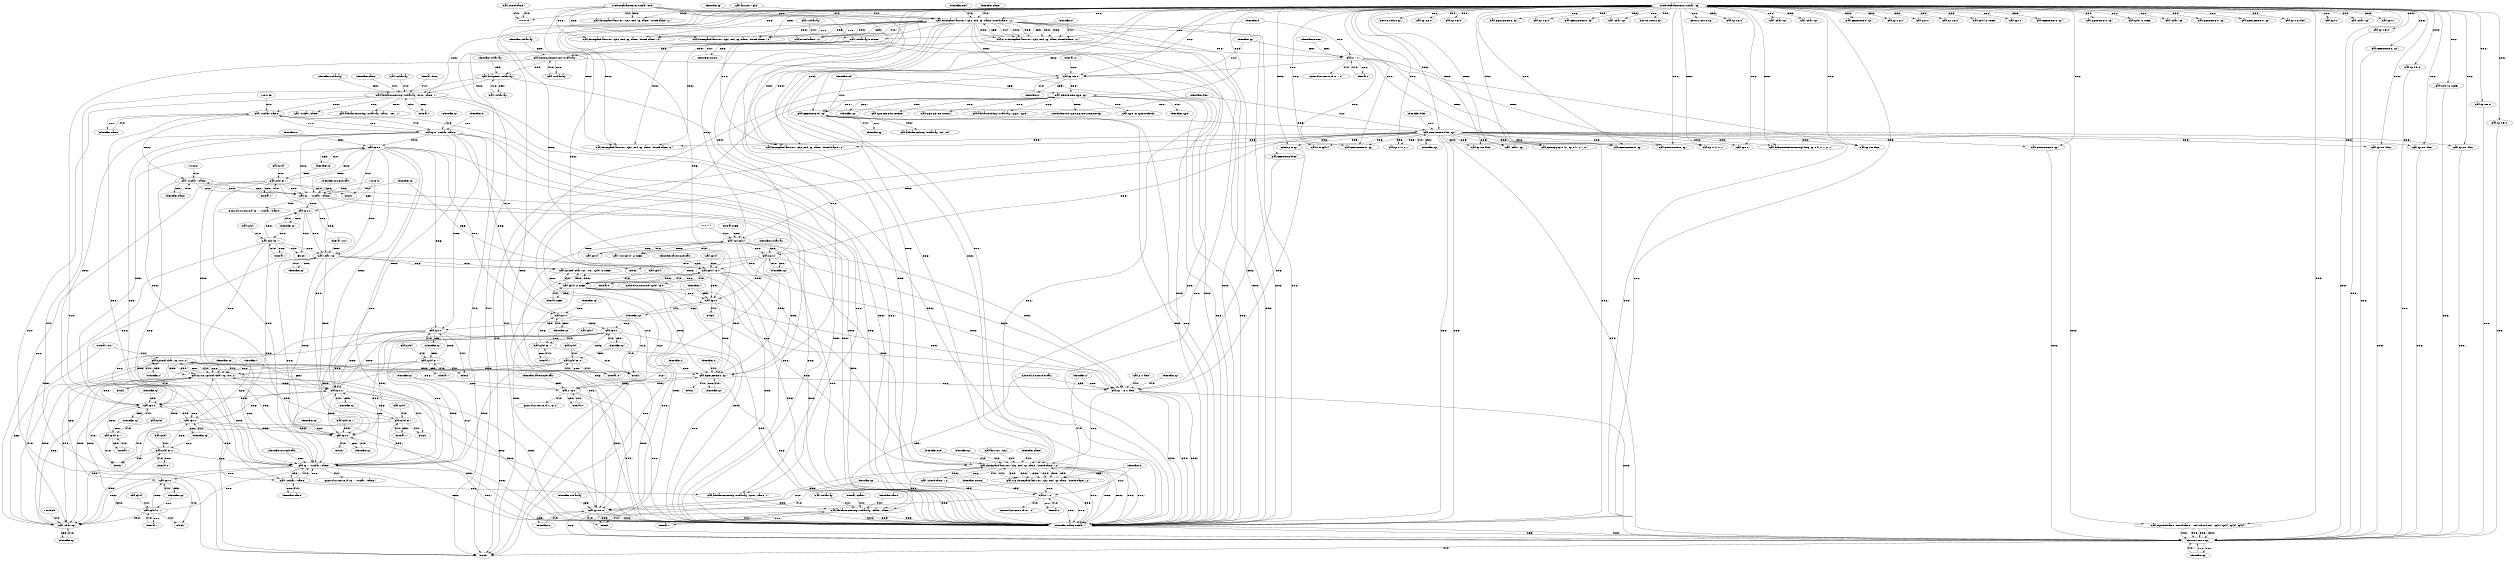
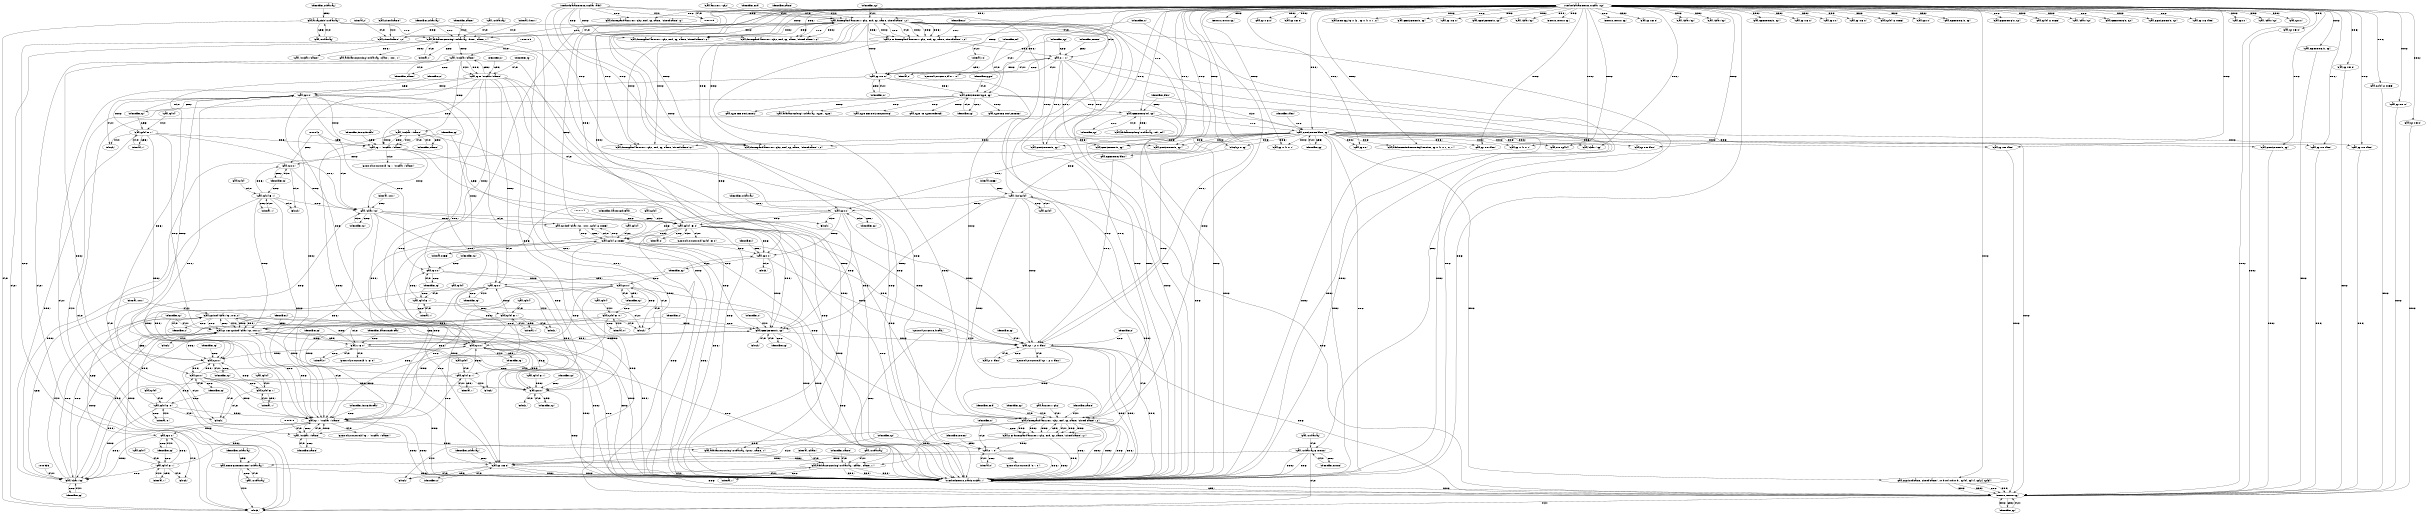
node "(MethodParameterIn,u_char *end)": label "(MethodParameterIn,u_char *end)" -> "(MethodParameterIn,u_char *add)"
edge "(Call,sizeof(name))" -> "1000105": now "(Call,sizeof(name))" -> "(Call,sizeof(name) - 2)"
node "(Literal,2)": added
edge "(MethodParameterIn,u_char *cp)" -> "(Call,cp < p + dlen)": added, label "DDG:"
edge "(Call,ALLOC_INIT_ZVAL(*subarray))" -> "(Call,array_init(*subarray))": removed, label "DDG:"
edge "(MethodParameterIn,u_char *cp)" -> "(Call,memcpy(tp + l2 , cp + l1 + 1, n))": label "AST: " -> "DDG: "
edge "(Identifier,ttl)" -> "(Call,GETSHORT(type, cp))": label "CFG: " -> "AST: "
edge "(Identifier,ttl)" -> "(Call,GETLONG(ttl, cp))": now "(Identifier,ttl)" -> "(Literal,10)"
edge "(Call,GETSHORT(type, cp))" -> "(Identifier,type)": reversed
node "(MethodReturn,type == DNS_T_CNAME)": label "(MethodReturn,type == DNS_T_CNAME)" -> "(Call,type == DNS_T_CNAME)"
edge "(Call,GETSHORT(dlen, cp))" -> "(Call,memcpy(tp + l2 , cp + l1 + 1, n))": removed, label "DDG:"
node "(Call,add_next_index_stringl(long, cp + l1 + 1, n, 1))": label "(Call,add_next_index_stringl(long, cp + l1 + 1, n, 1))" -> "(Call,add_next_index_stringl(entries, cp + l1 + 1, n, 1))"
node "1000827": removed
edge "1000774" -> "(Call,(int)cp[0])": removed, label "AST:"
node "(Call,((int)cp[0]) & 0xFF)": removed
edge "(Call,cp < p + dlen)" -> "(Call,p + dlen)": added, label "CFG:"
node "(ControlStructure,if (cp < p + dlen))": added
edge "(ControlStructure,break;)" -> "(Call,cp < p + dlen)": label "CFG: " -> "AST: "
node "1000918": added
node "(Call,(sizeof name) - 2)": removed
node "(Identifier,static u_char *)": label "(Identifier,static u_char *)" -> "(MethodReturn,static u_char *)"
